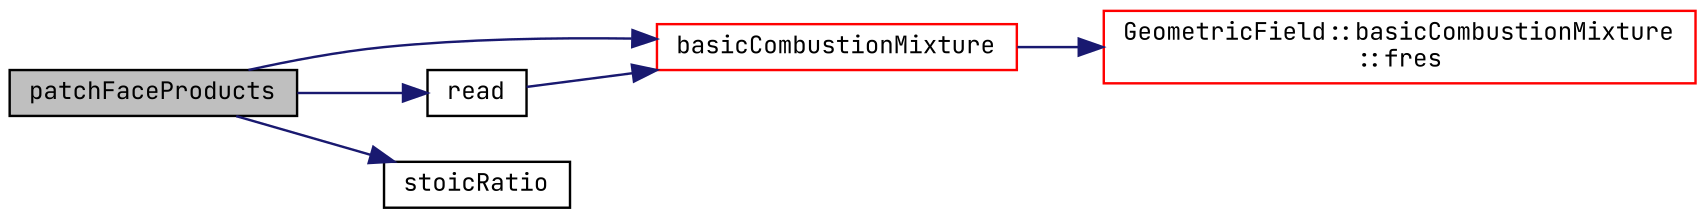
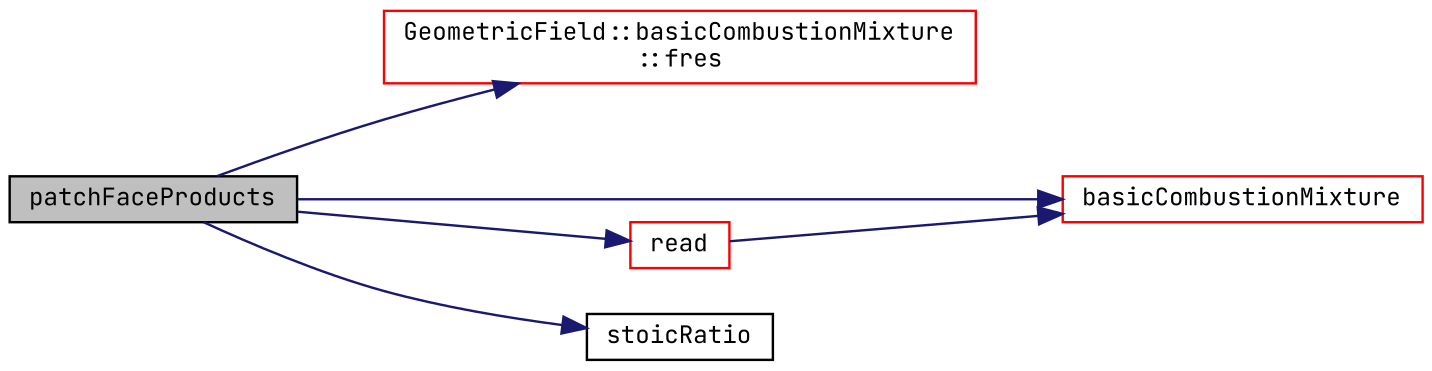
edge "basicCombustionMixture" -> "GeometricField::basicCombustionMixture ::fres": now "patchFaceProducts" -> "GeometricField::basicCombustionMixture ::fres"
node "read": color black -> red
